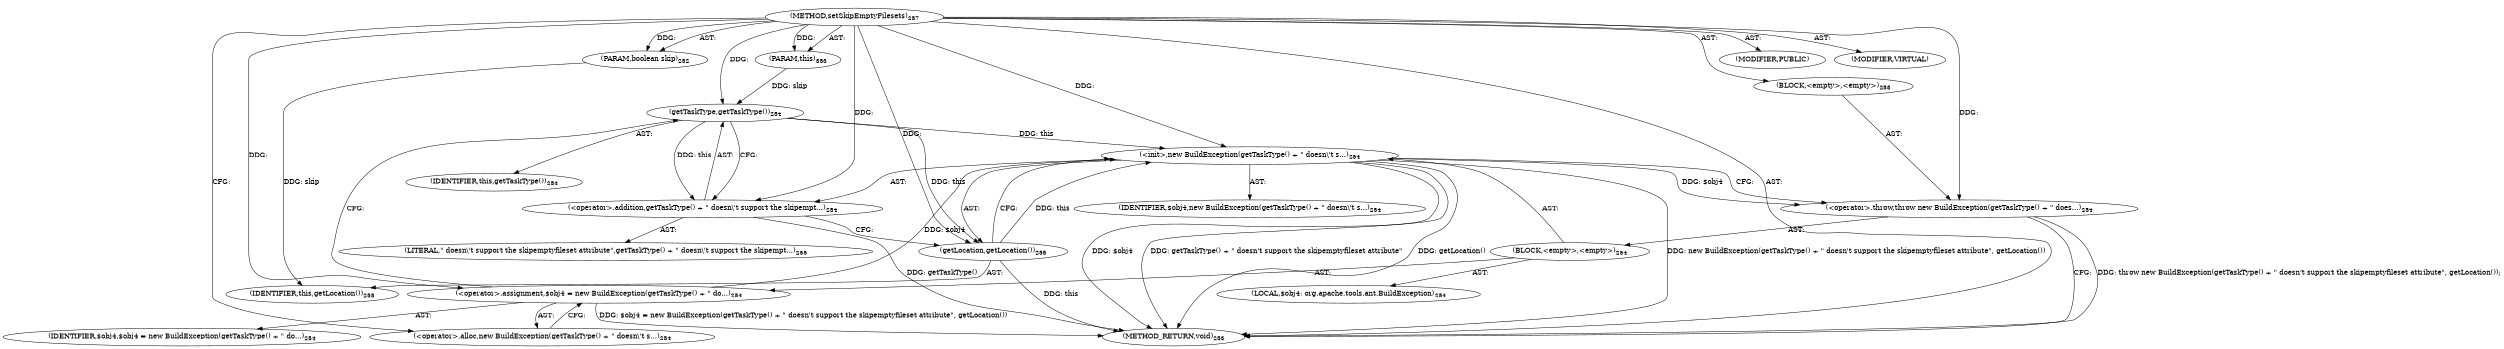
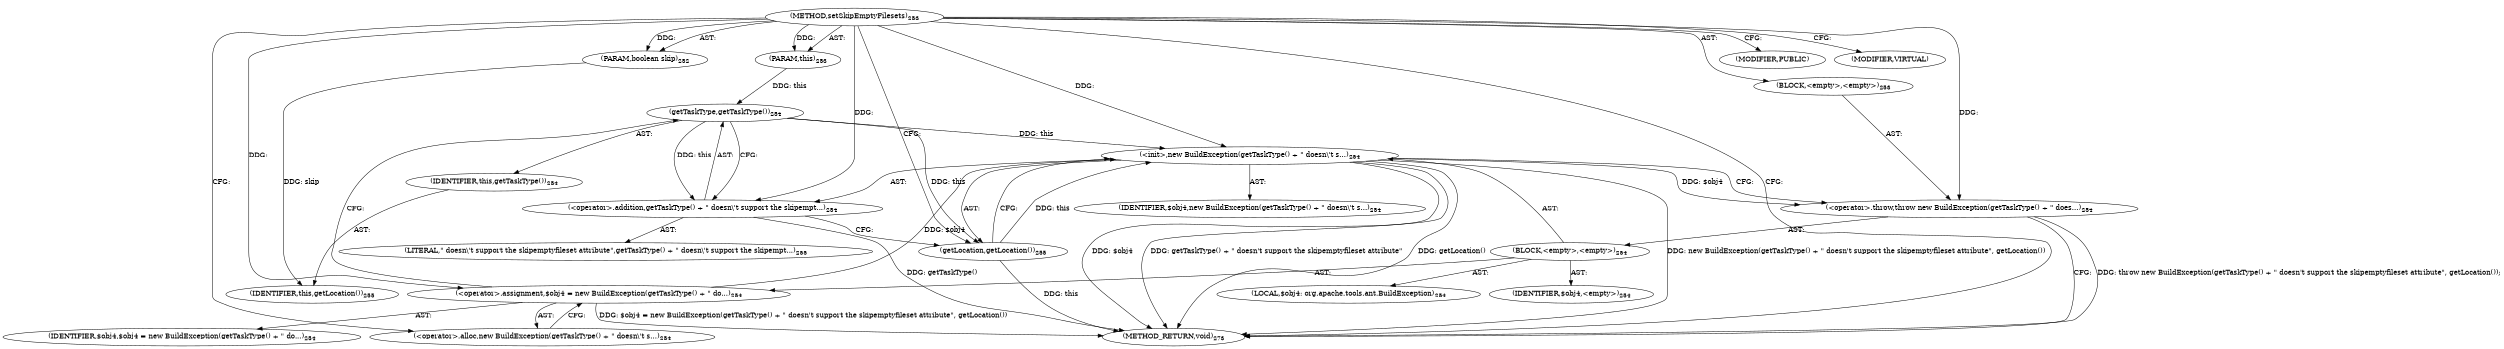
node "(METHOD,setSkipEmptyFilesets)": text "257" -> "253"
edge "(METHOD,setSkipEmptyFilesets)" -> "(MODIFIER,PUBLIC)": label "AST: " -> "CFG: "
edge "(METHOD,setSkipEmptyFilesets)" -> "(MODIFIER,VIRTUAL)": label "AST: " -> "CFG: "
edge "(METHOD,setSkipEmptyFilesets)" -> "(getTaskType,getTaskType())": removed, label "DDG:"
node "(PARAM,this)": text "353" -> "253"
edge "(PARAM,this)" -> "(getTaskType,getTaskType())": label "DDG: skip" -> "DDG: this"
edge "(METHOD,setSkipEmptyFilesets)" -> "(getLocation,getLocation())": label "DDG: " -> "CFG: "
edge "(METHOD,setSkipEmptyFilesets)" -> "(METHOD_RETURN,void)": label "AST: " -> "CFG: "
edge "(getLocation,getLocation())" -> "(IDENTIFIER,this,getLocation())": now "(IDENTIFIER,this,getTaskType())" -> "(IDENTIFIER,this,getLocation())"
node "(IDENTIFIER,$obj4,<empty>)": added
node "(METHOD_RETURN,void)": text "253" -> "273"
